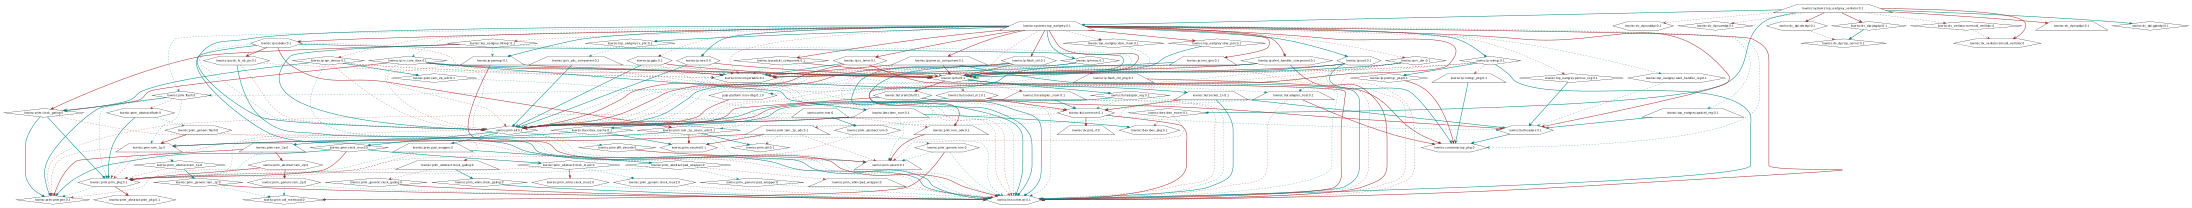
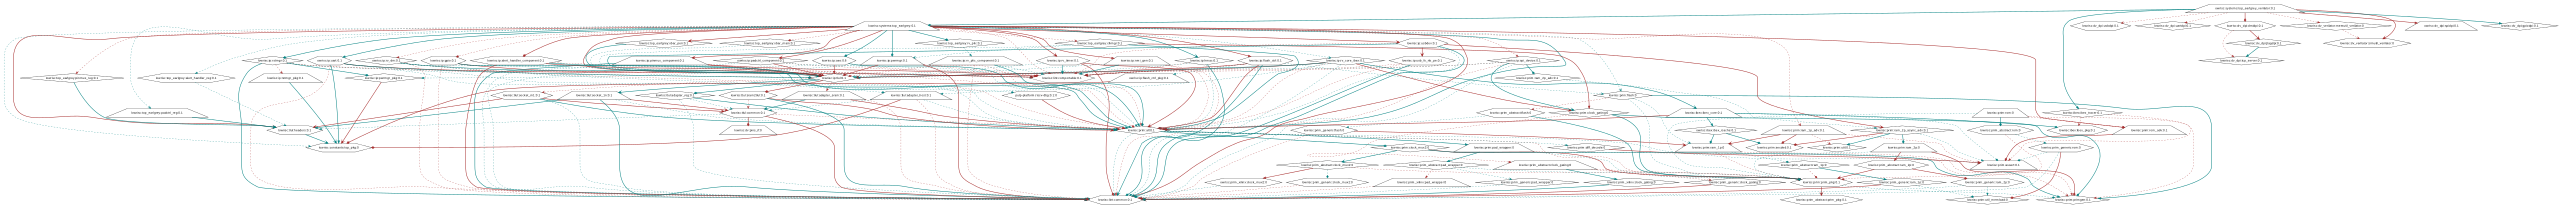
edge "lowrisc:systems:top_earlgrey_verilator:0.1" -> "lowrisc:dv_dpi:jtagdpi:0.1": now "lowrisc:dv_dpi:dmidpi:0.1" -> "lowrisc:dv_dpi:jtagdpi:0.1"
edge "lowrisc:ip:pwrmgr:0.1" -> "lowrisc:ip:pwrmgr_pkg:0.1": added
